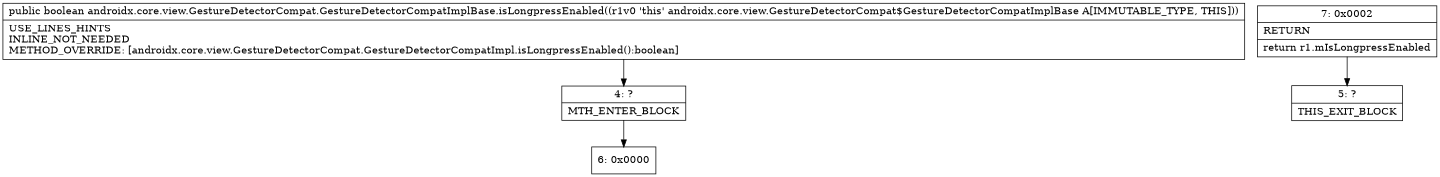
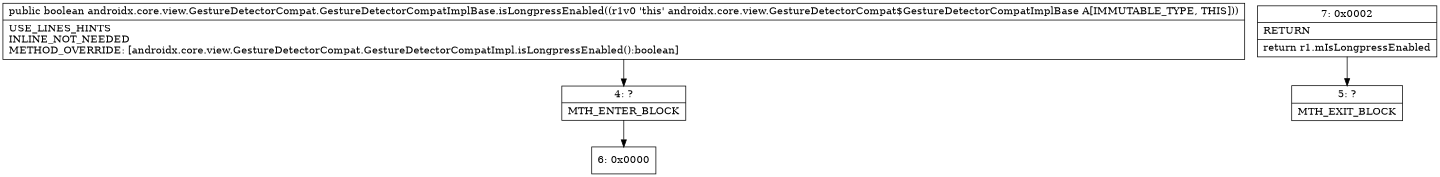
node "5: ?": text "THIS_EXIT_BLOCK" -> "MTH_EXIT_BLOCK"
